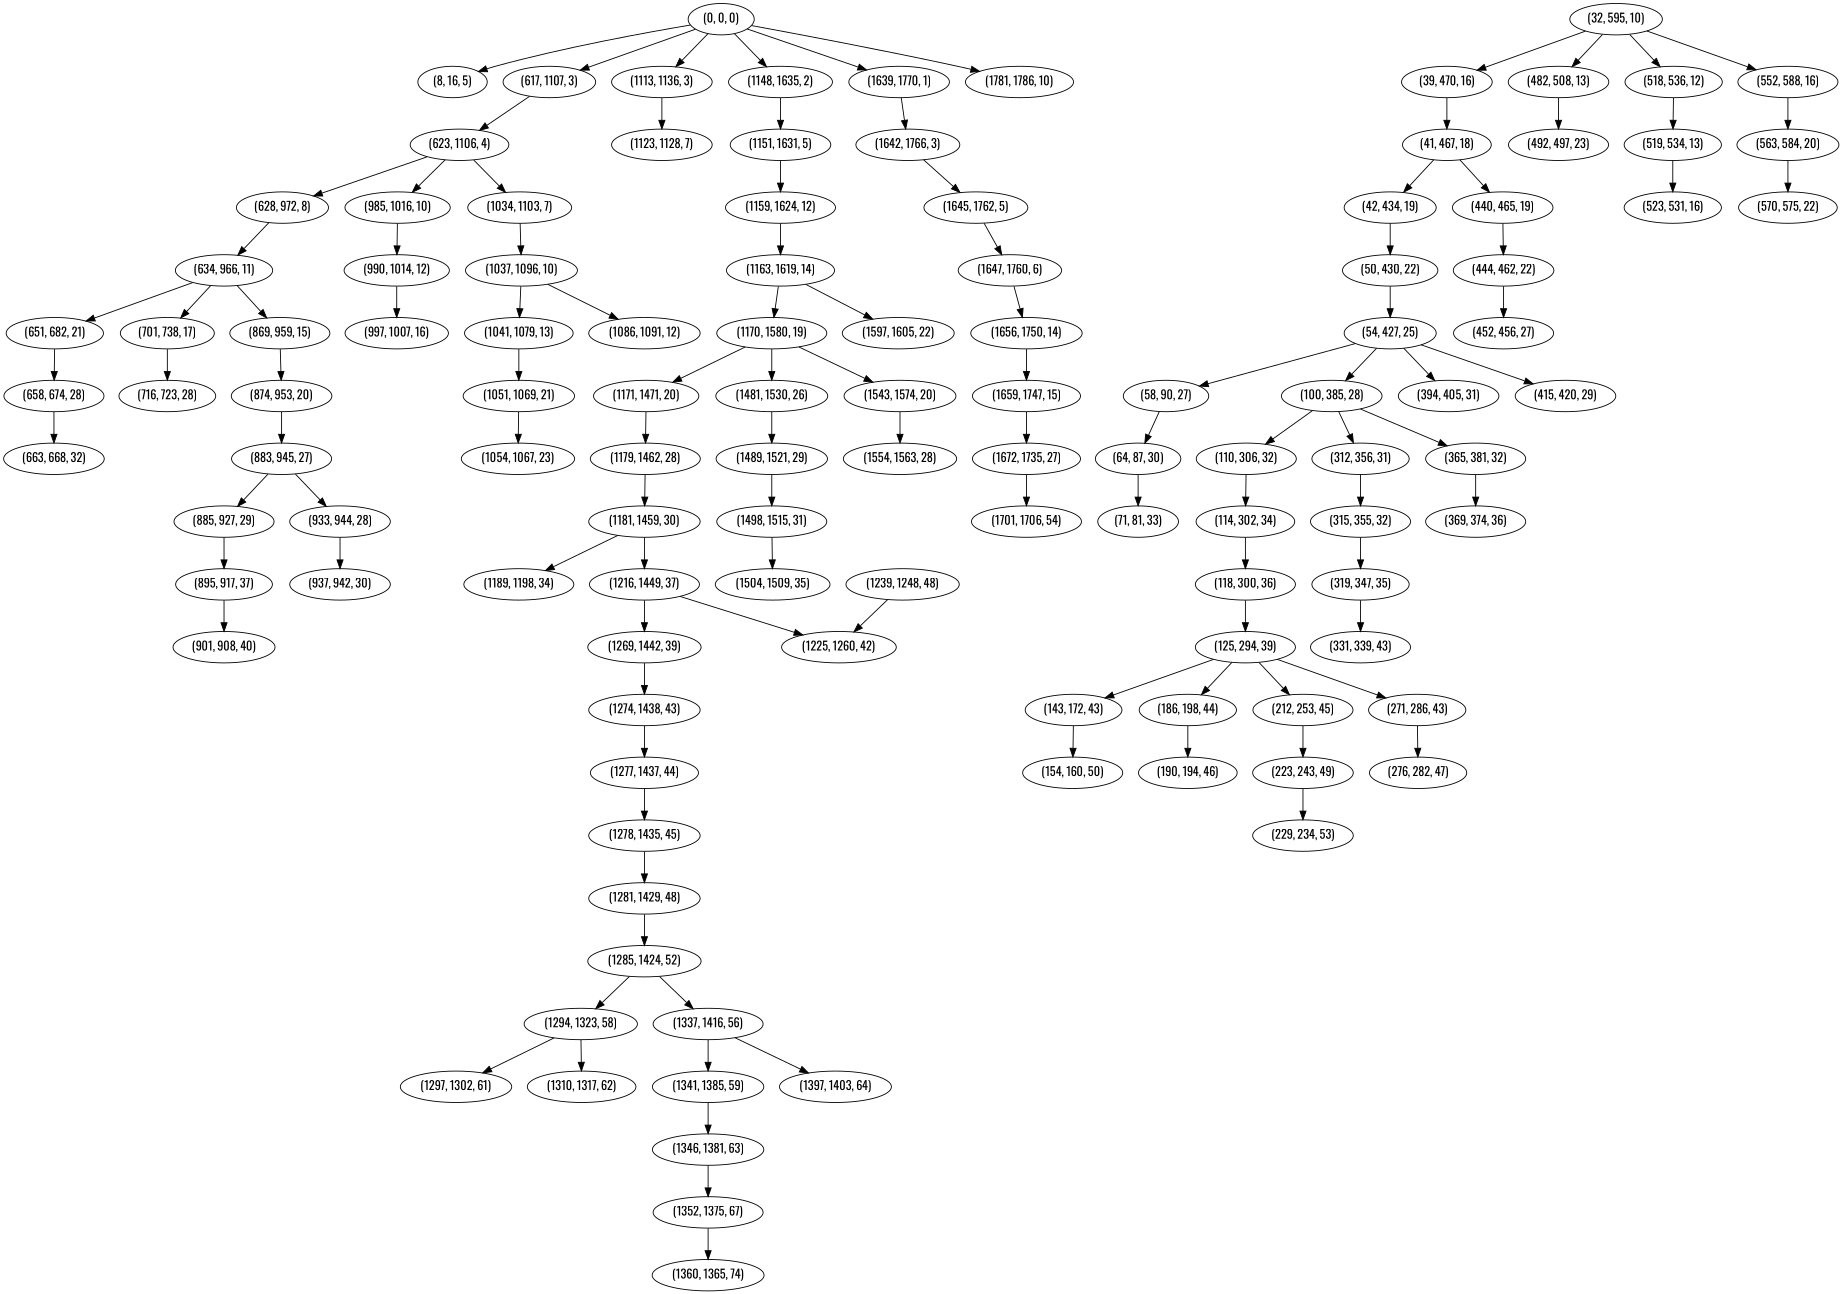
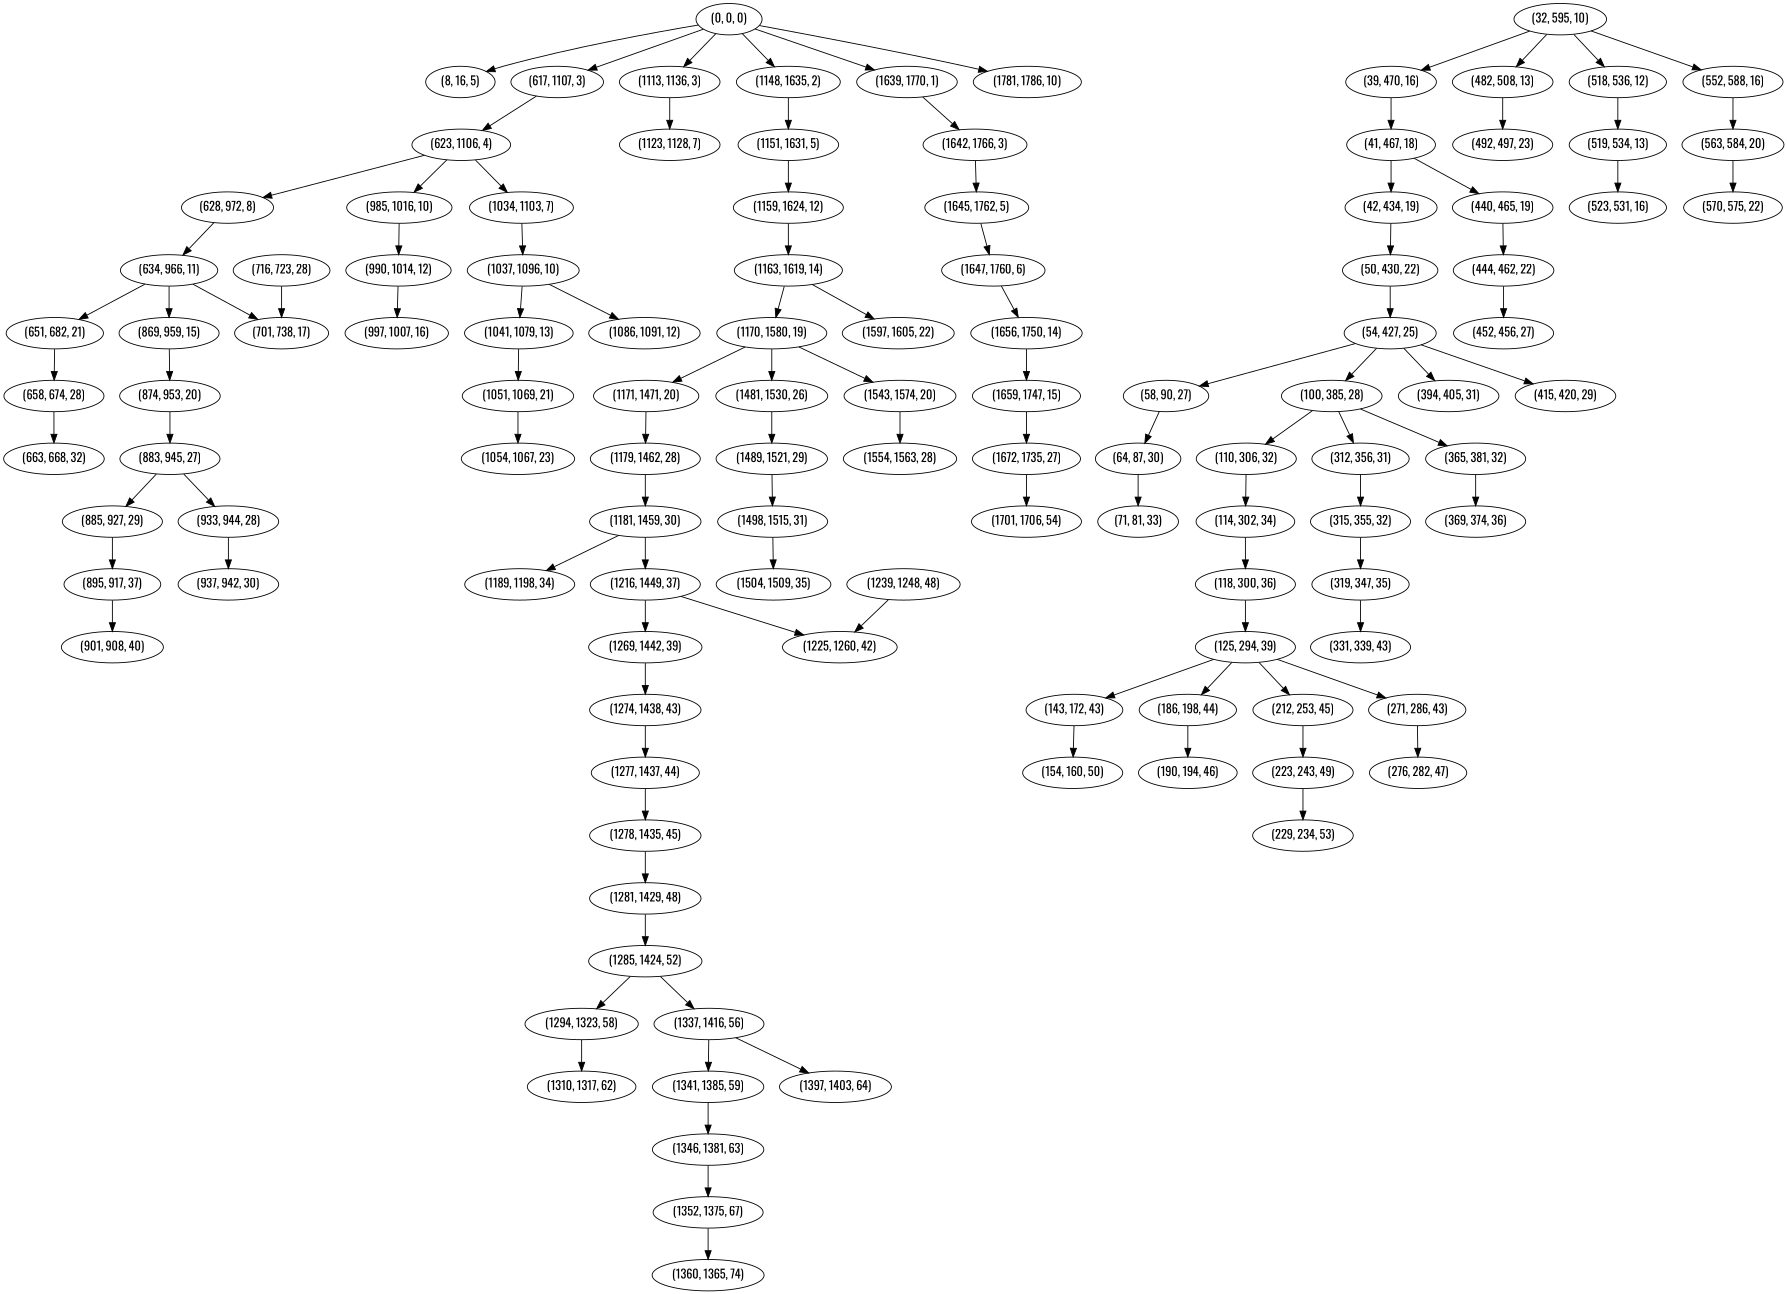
edge "(701, 738, 17)" -> "(716, 723, 28)": reversed
node "(1297, 1302, 61)": removed
